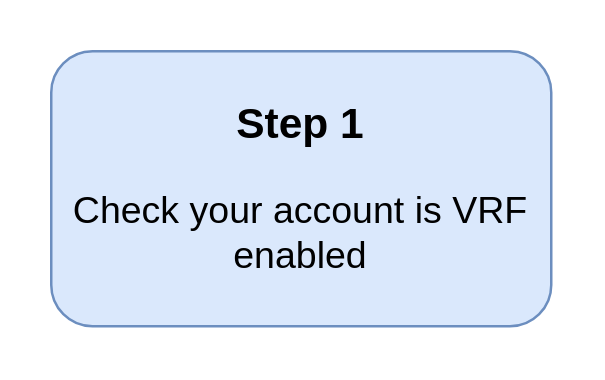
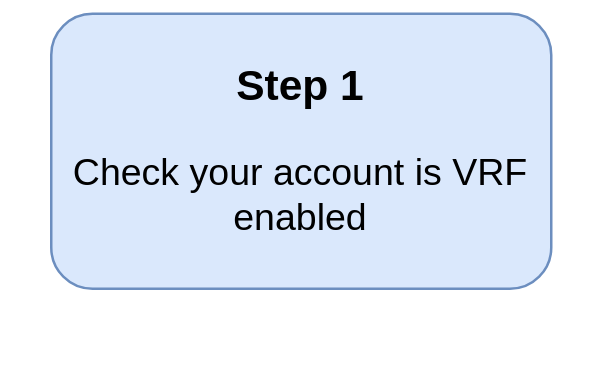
node "Step 1 Check your account is VRF enabled": moved (301, 189) -> (301, 151)
